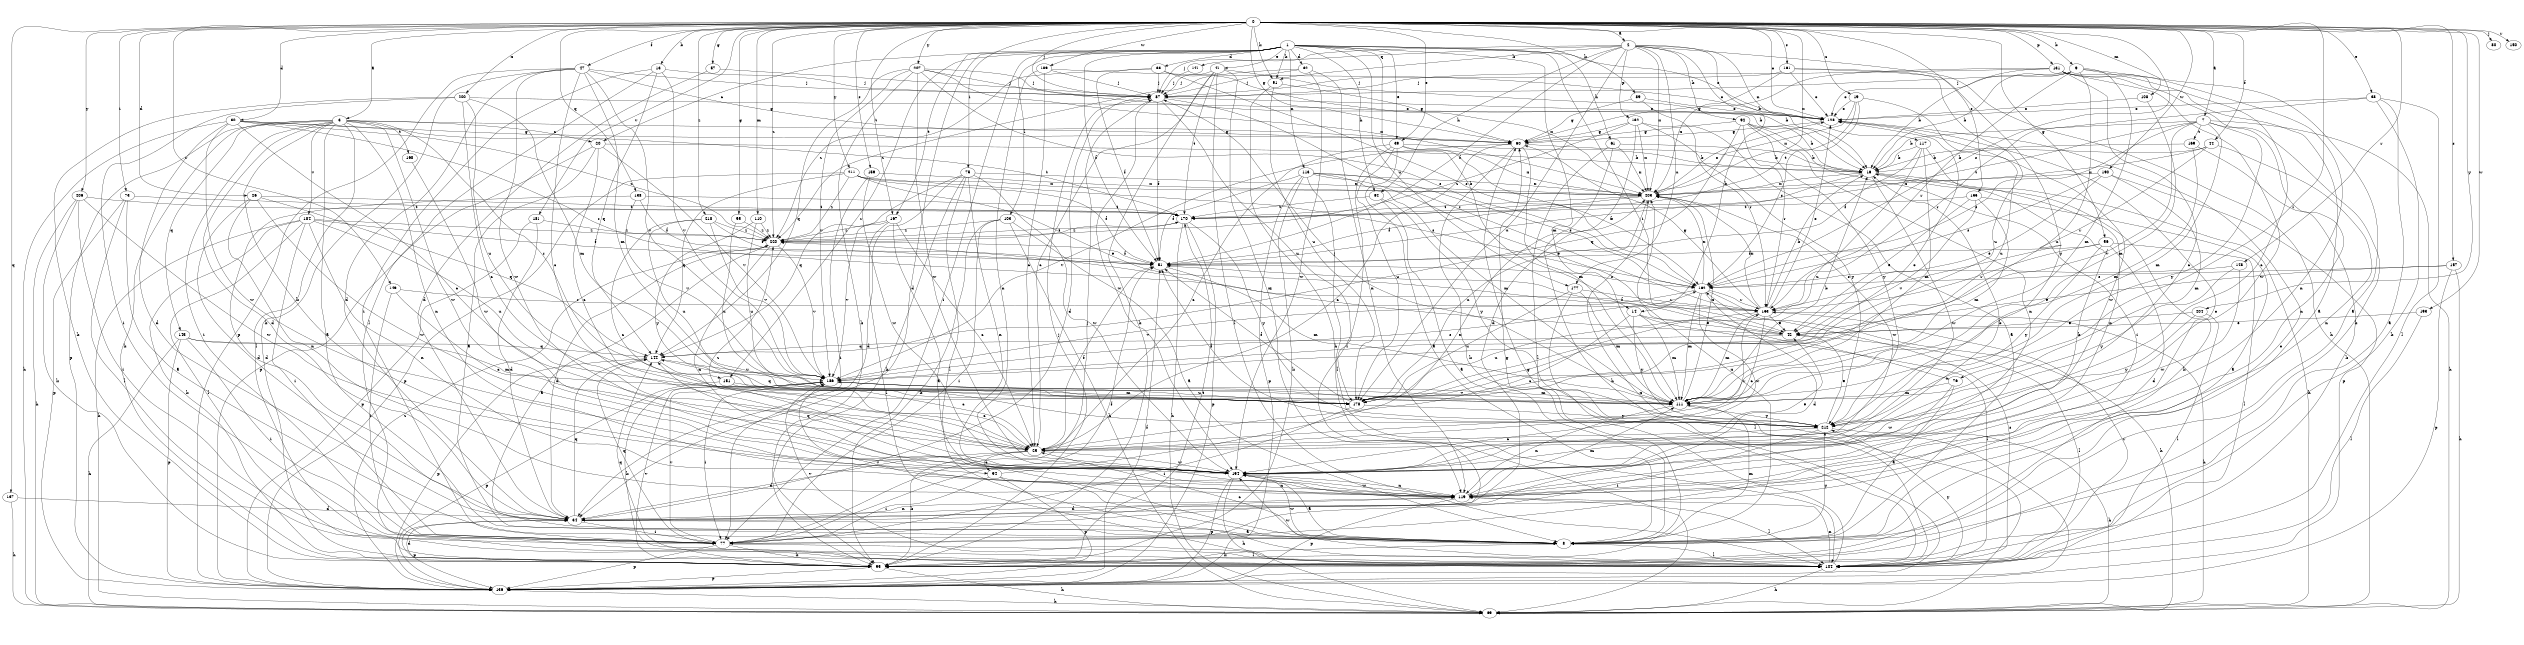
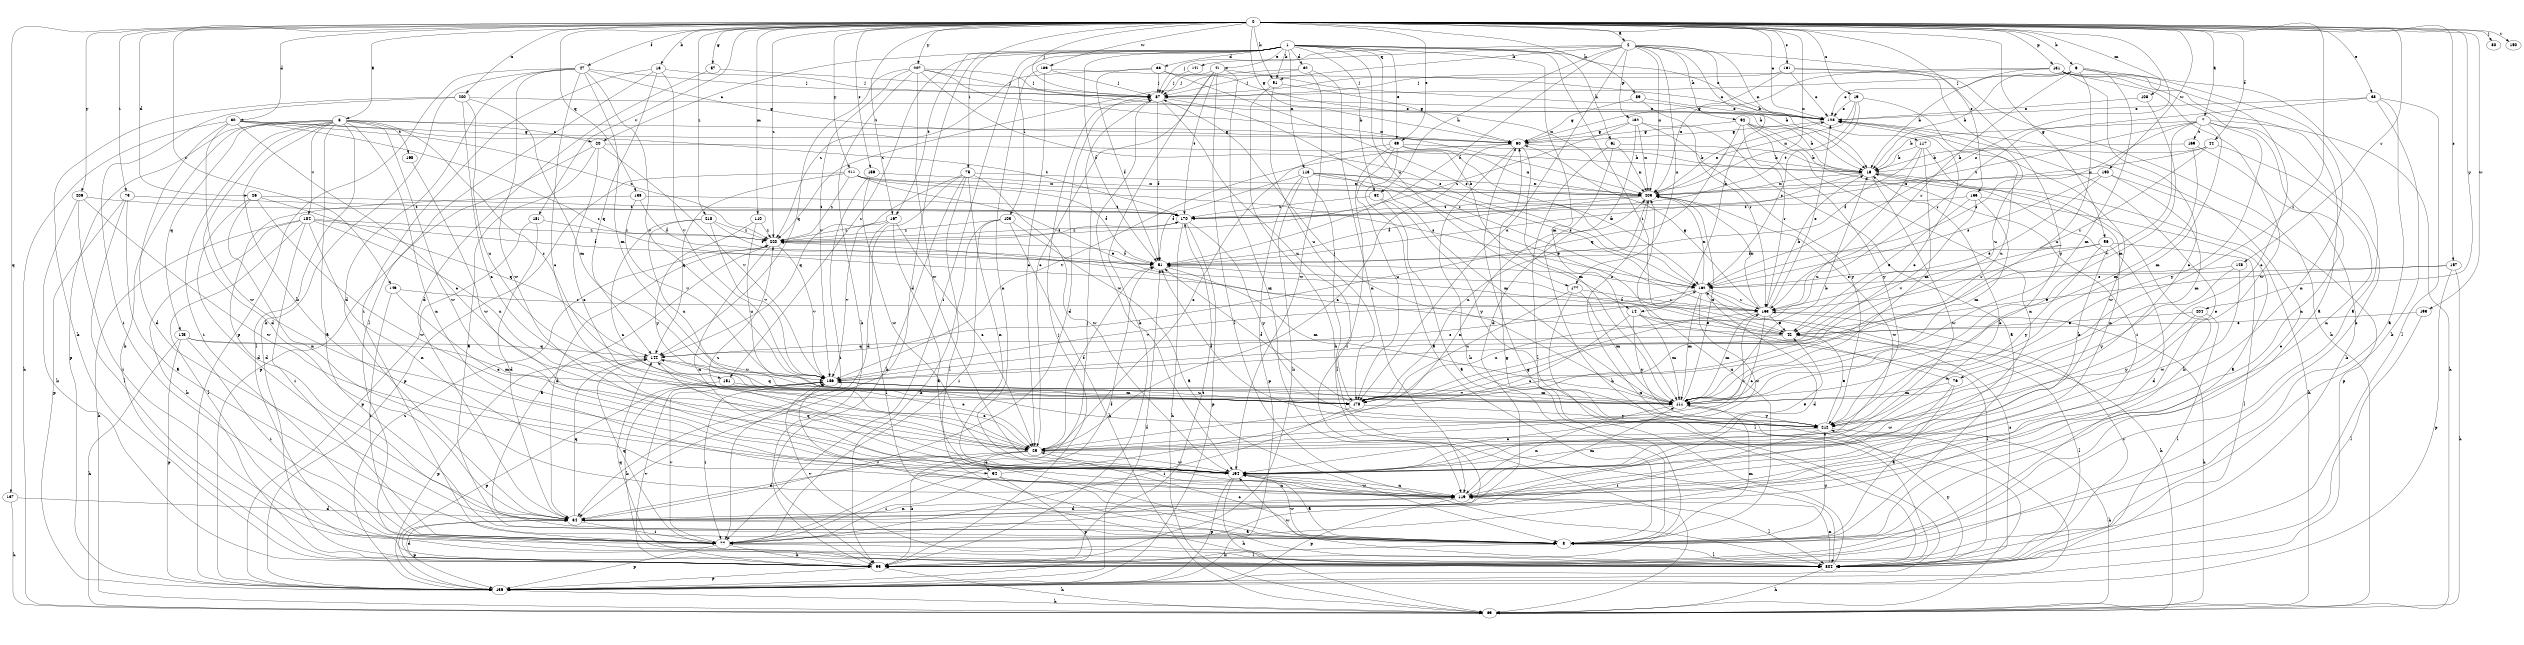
node "55": removed
node "104": label "104" -> "804"
edge "206" -> "69": removed, label "h"
